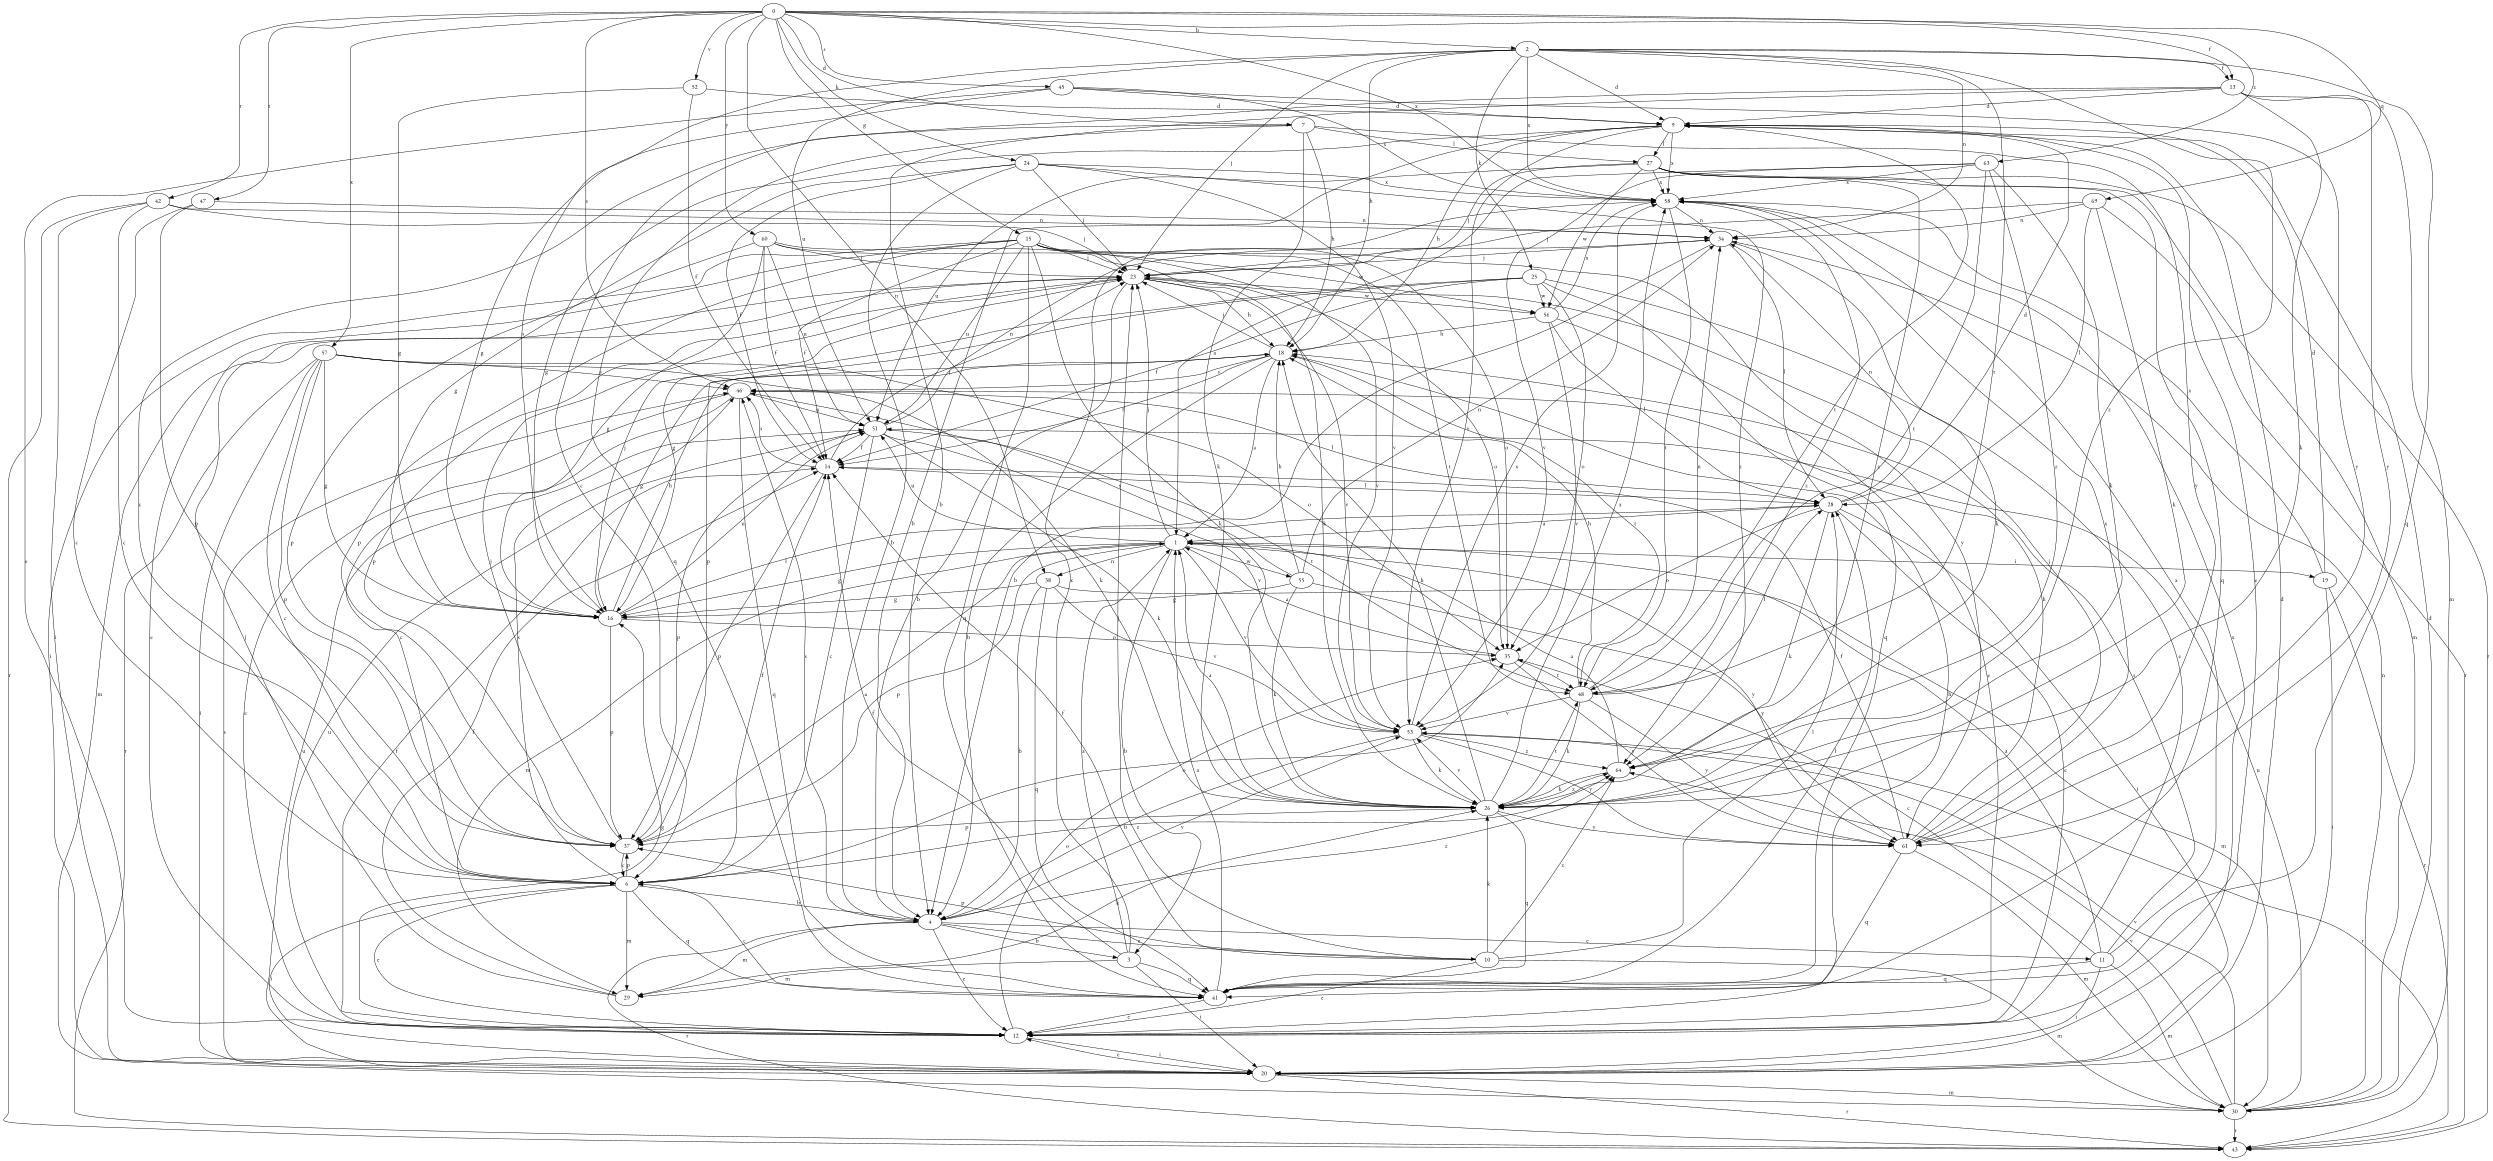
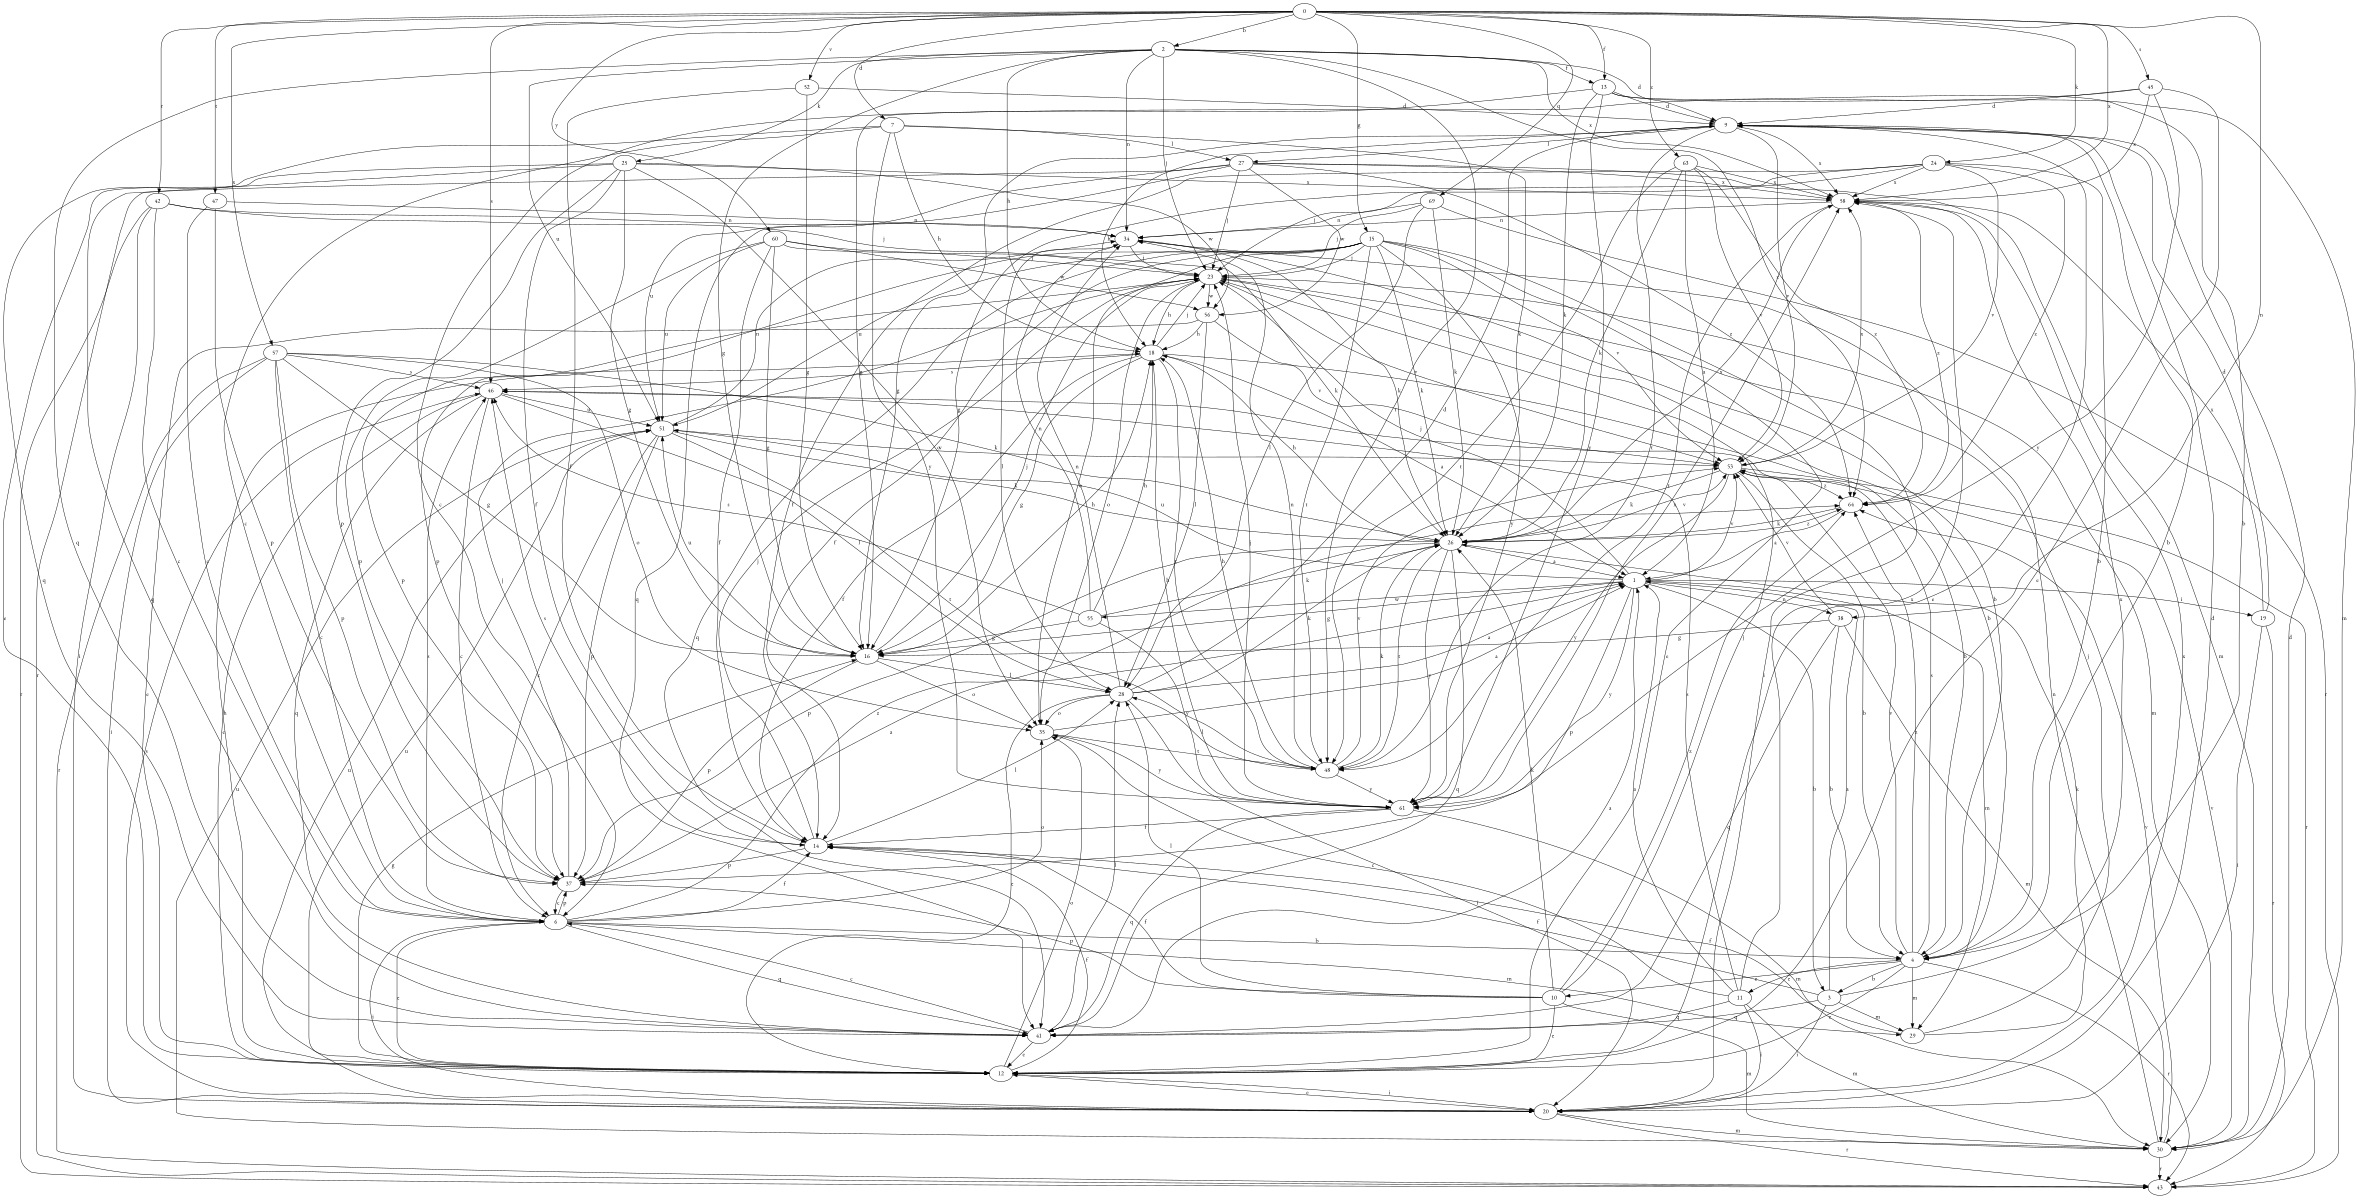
edge "56" -> "58": now "25" -> "58"
edge "2" -> "16": label "s" -> "g"
edge "51" -> "14": removed, label "f"
